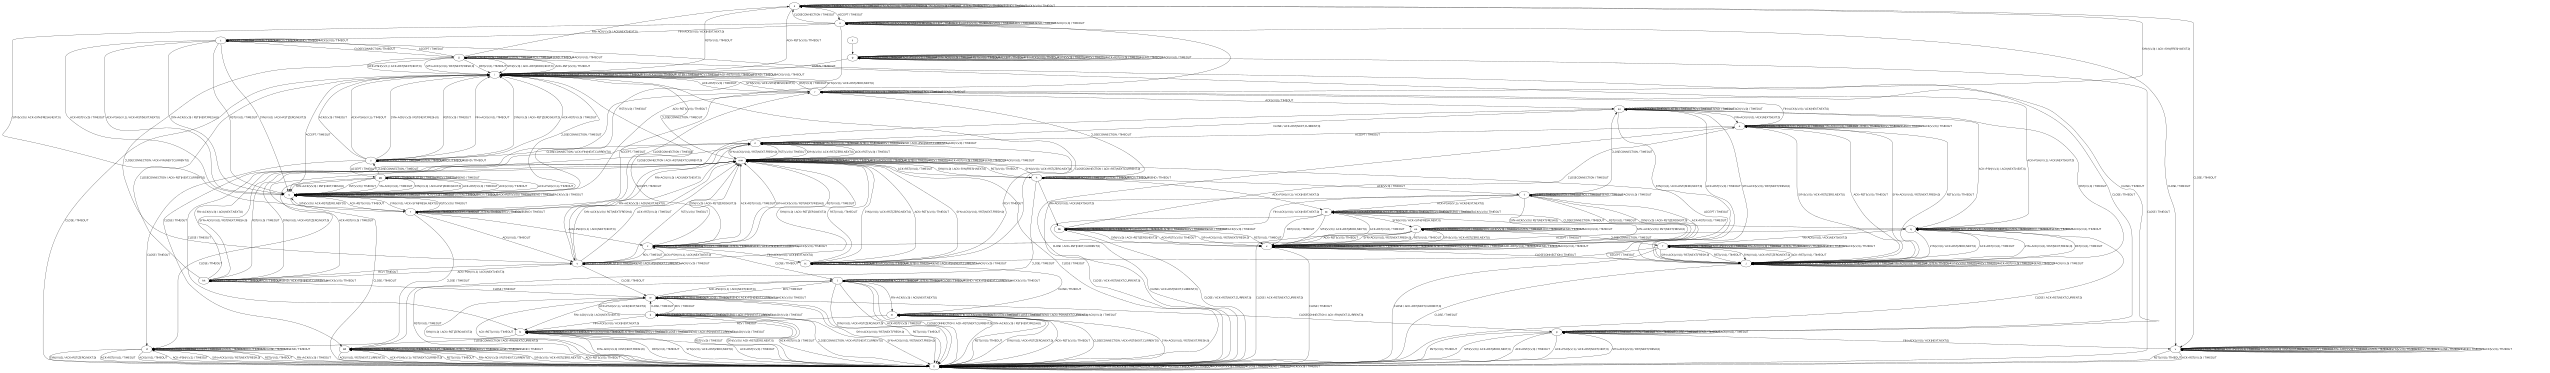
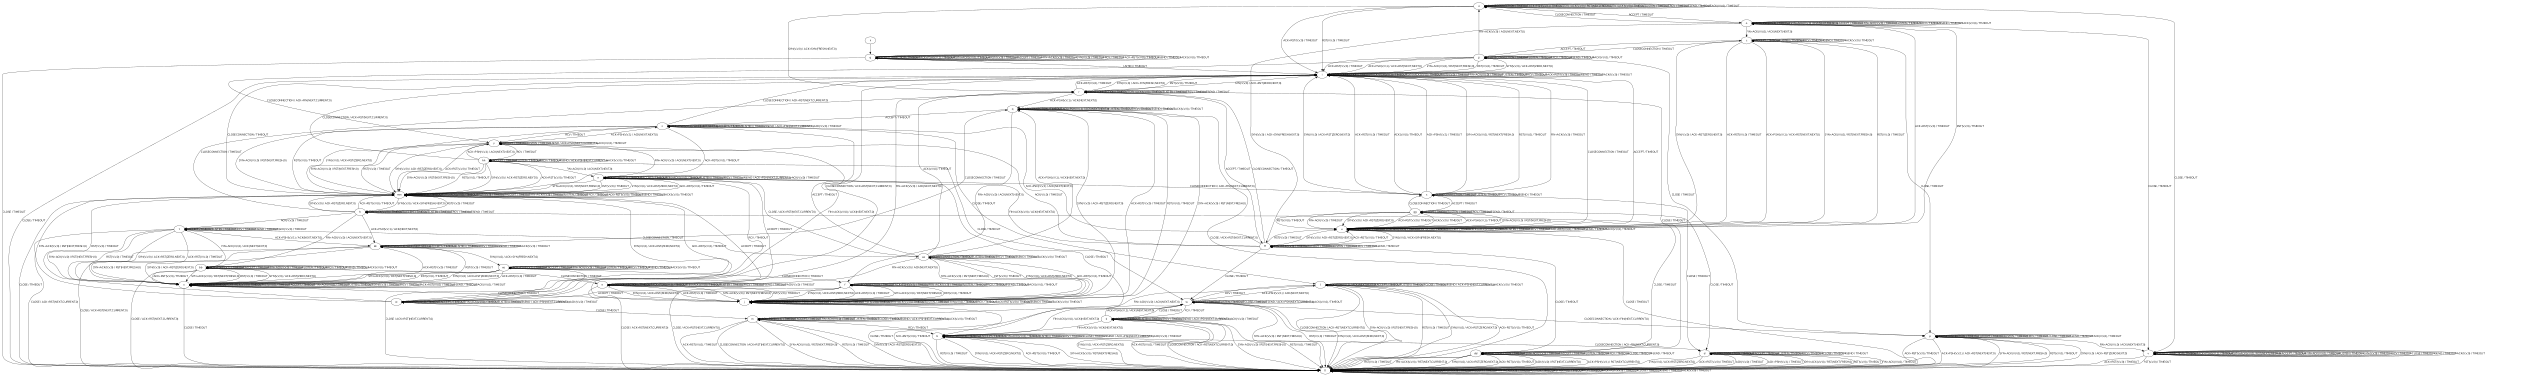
edge "r" -> "aa": reversed
edge "y" -> "w": now "ff" -> "w"
